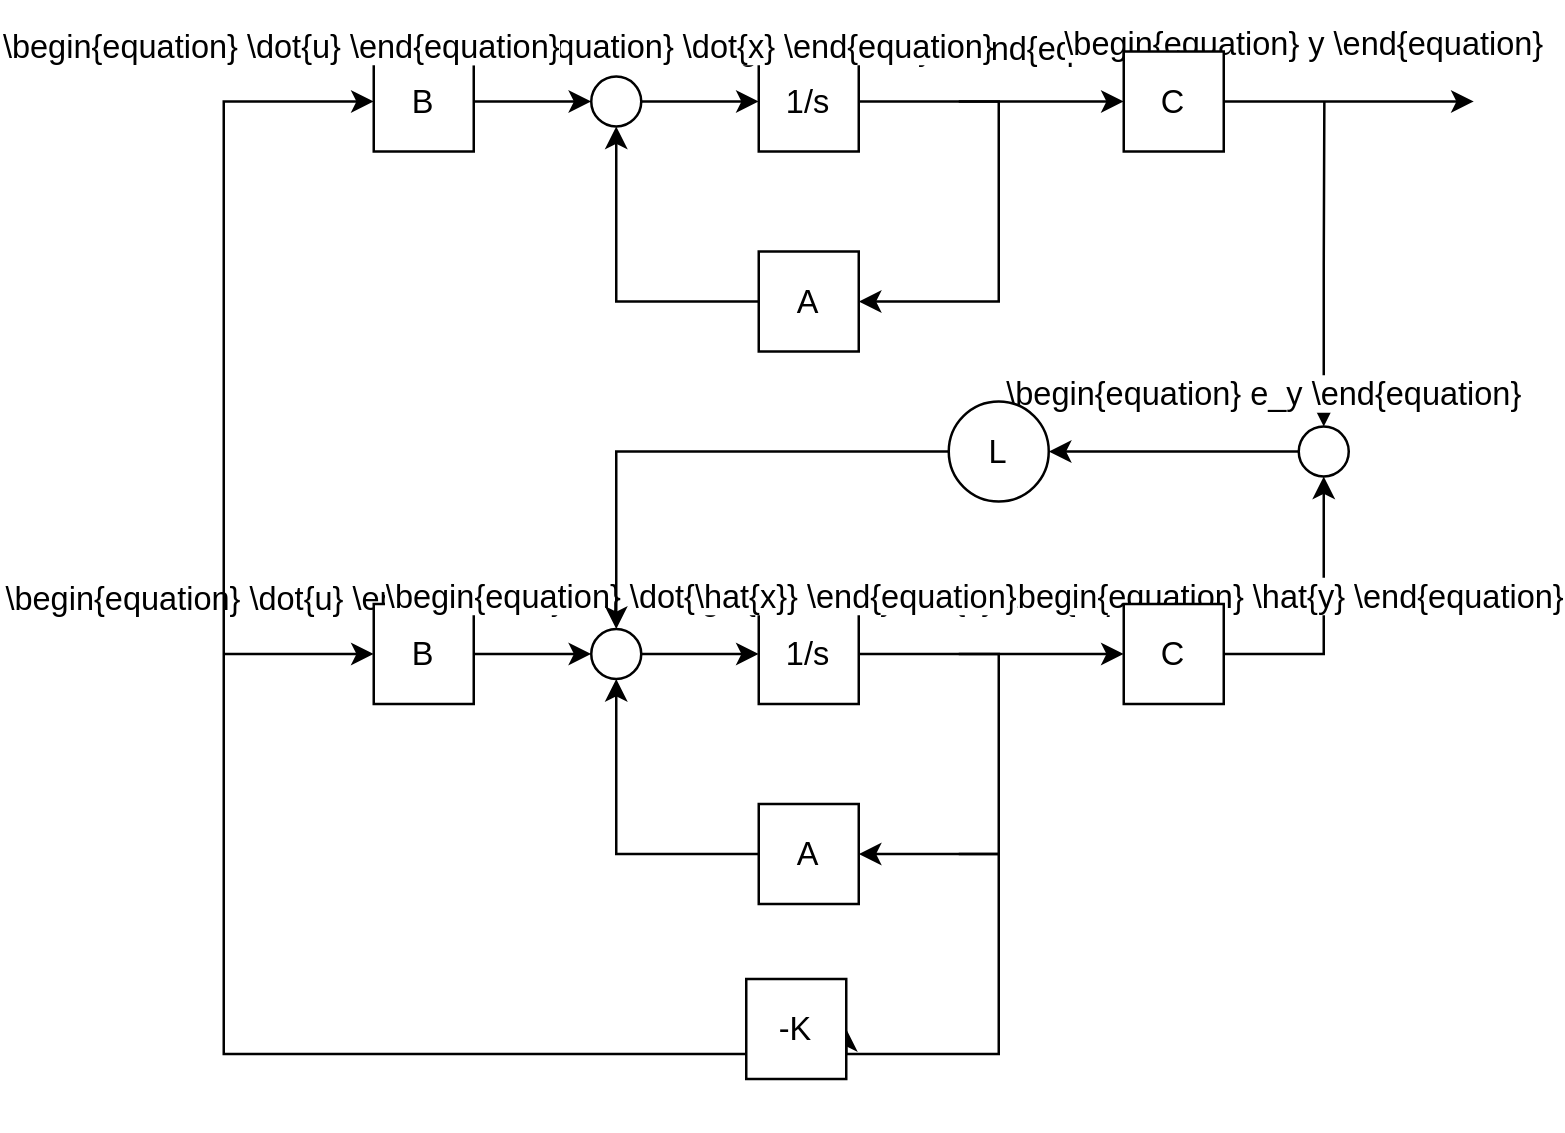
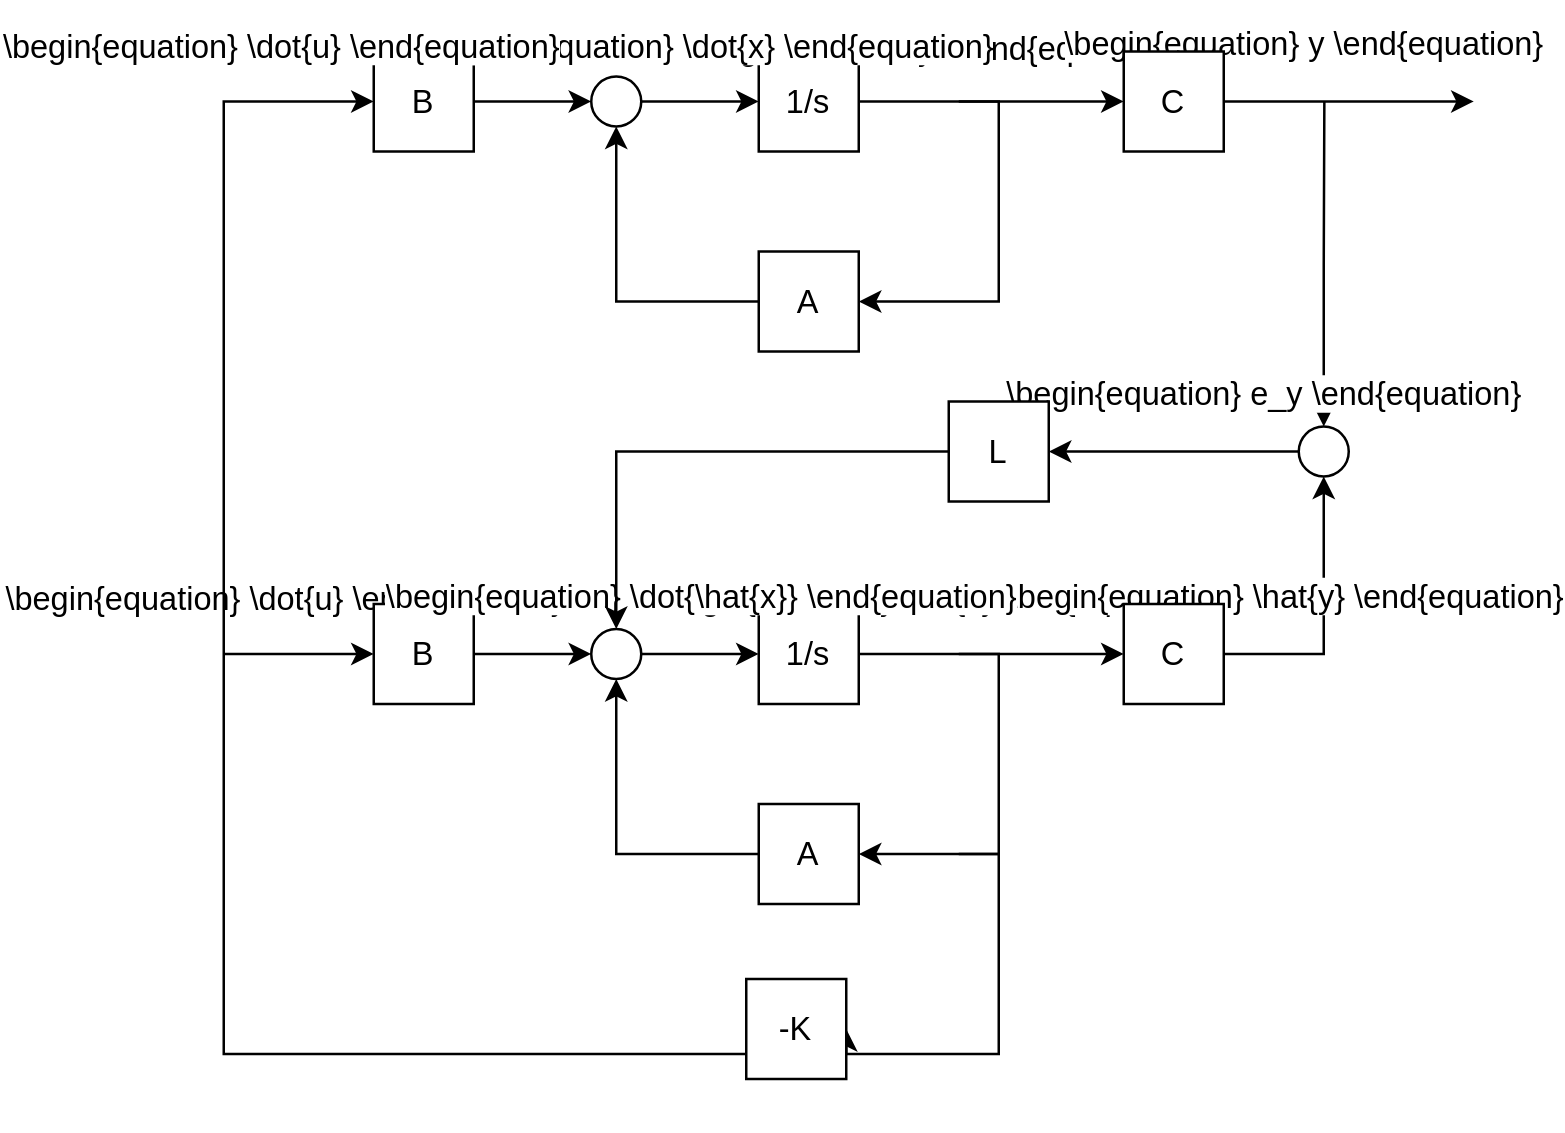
node "L": shape ellipse -> rectangle
